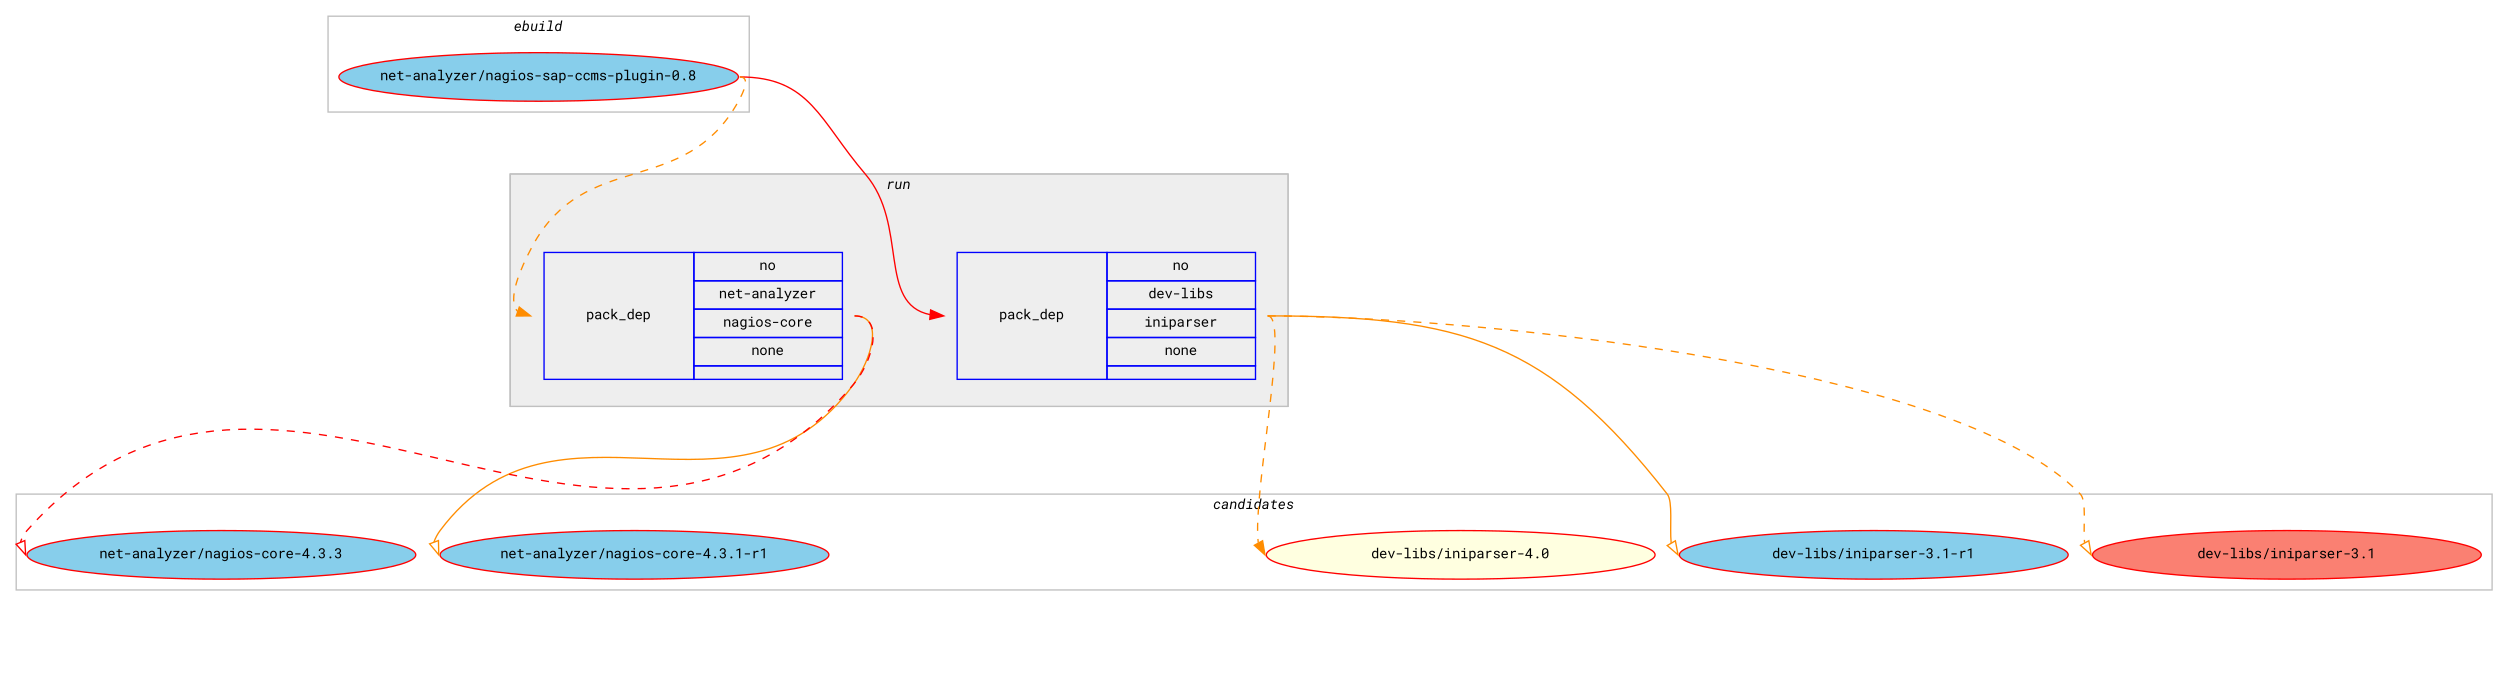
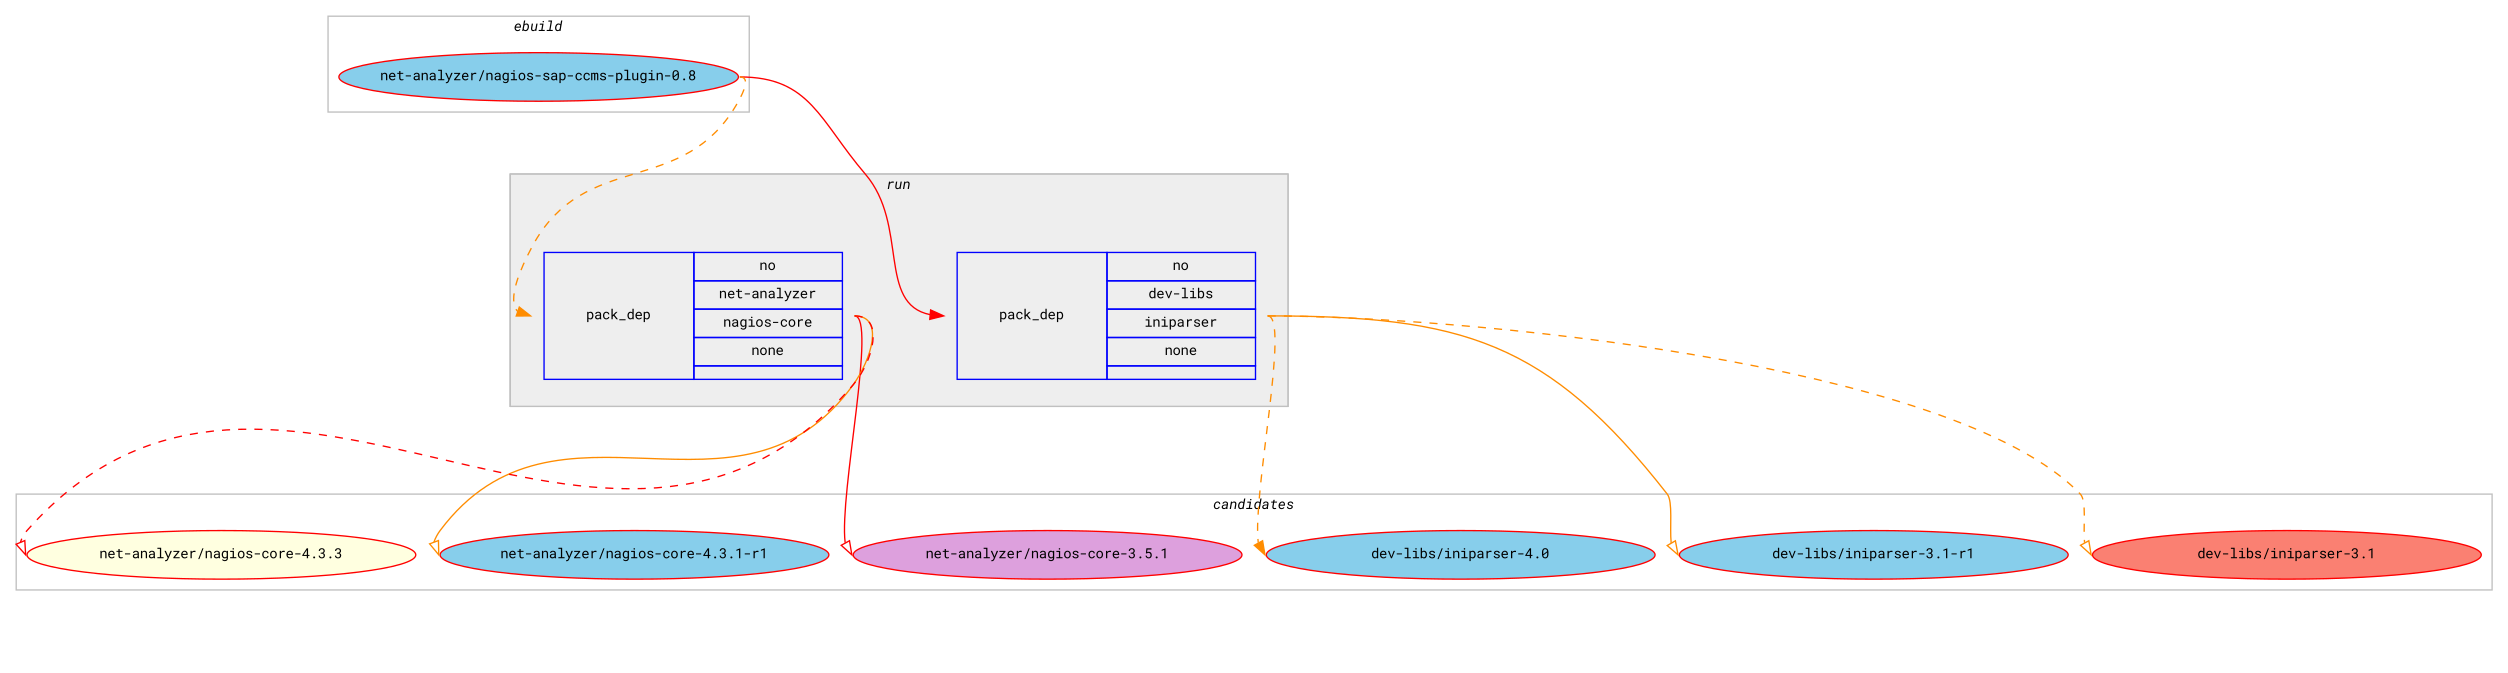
node "net-analyzer/nagios-core-4.3.3": fillcolor skyblue -> lightyellow
node "net-analyzer/nagios-core-3.5.1": added
node "dev-libs/iniparser-4.0": fillcolor lightyellow -> skyblue
